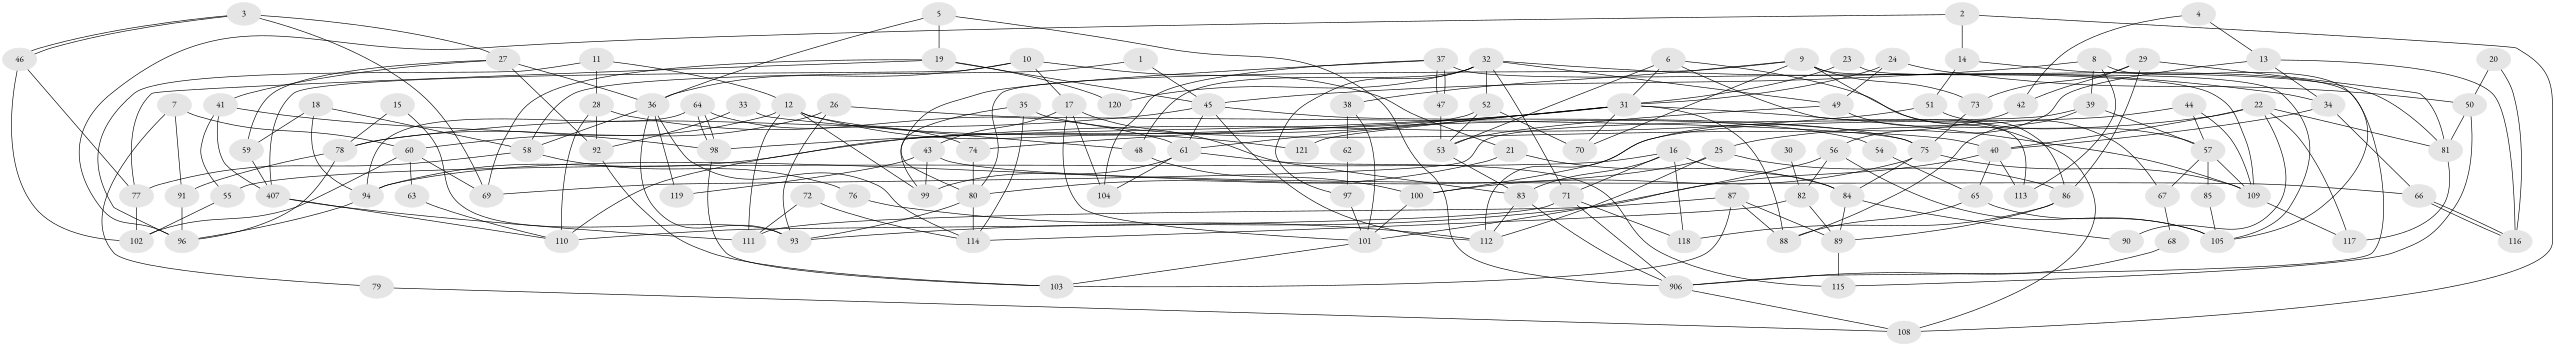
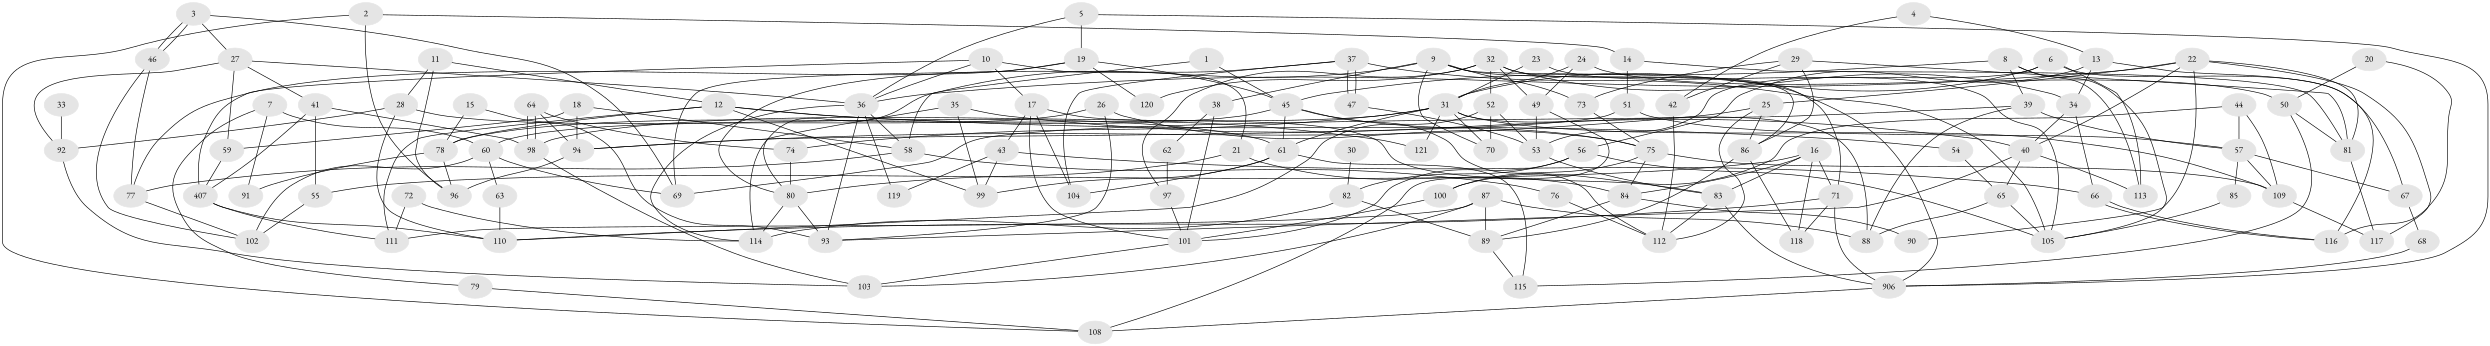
edge "37" -- "109": now "37" -- "105"
edge "22" -- "36": added
node "48": removed
edge "91" -- "96": removed
